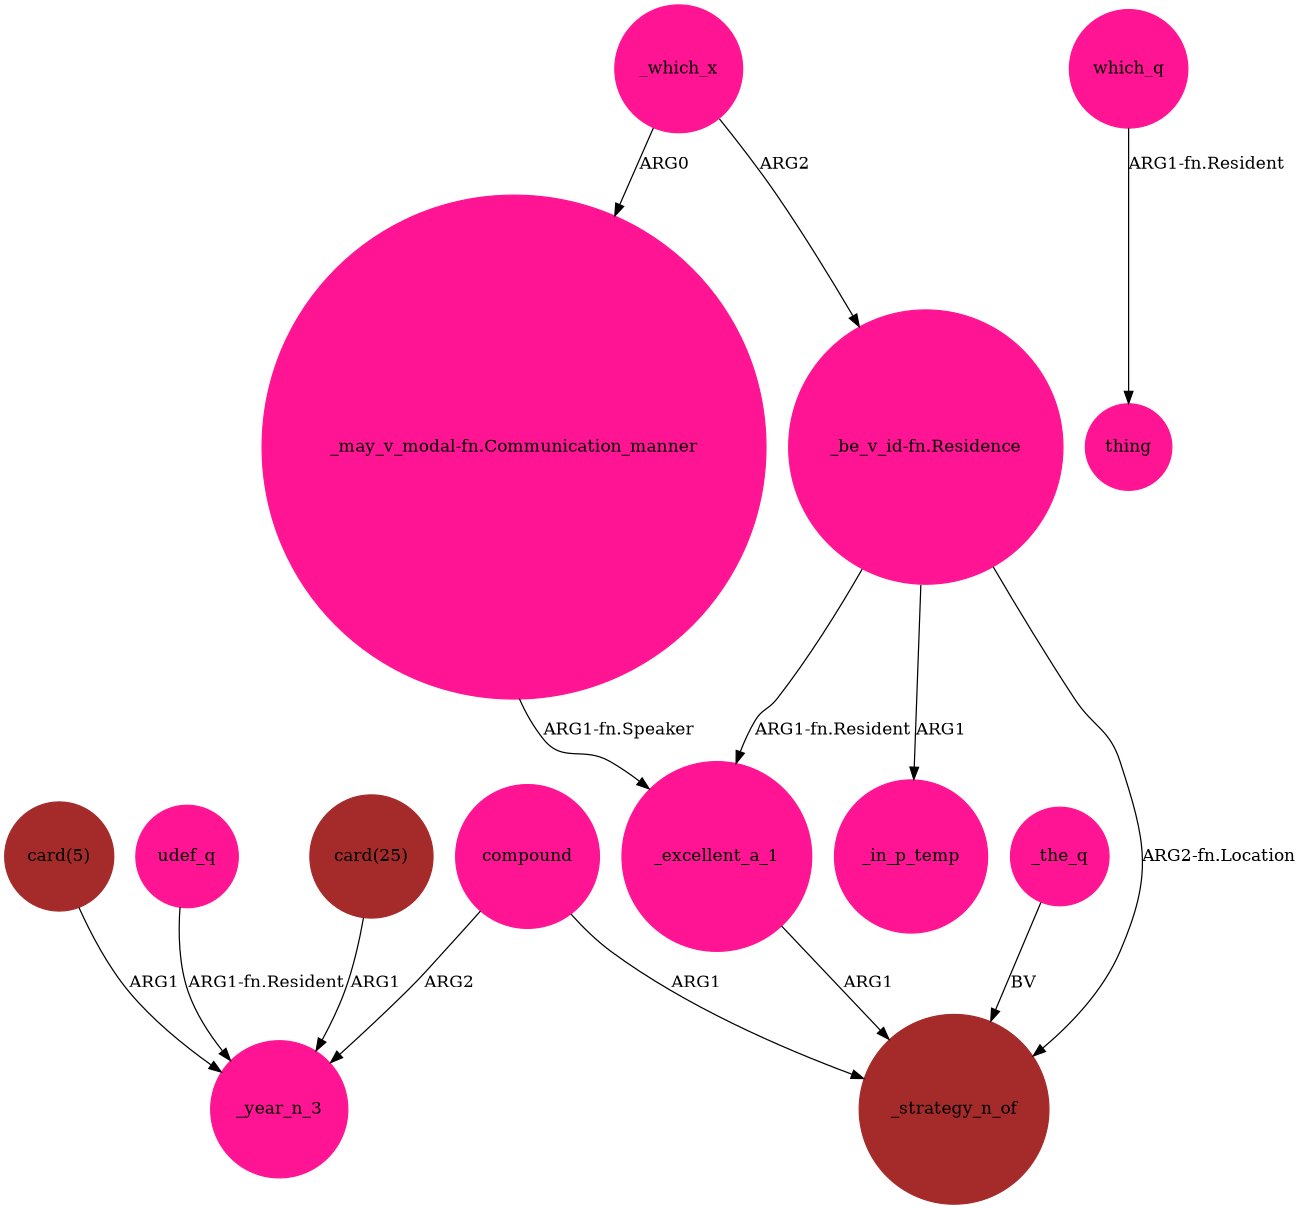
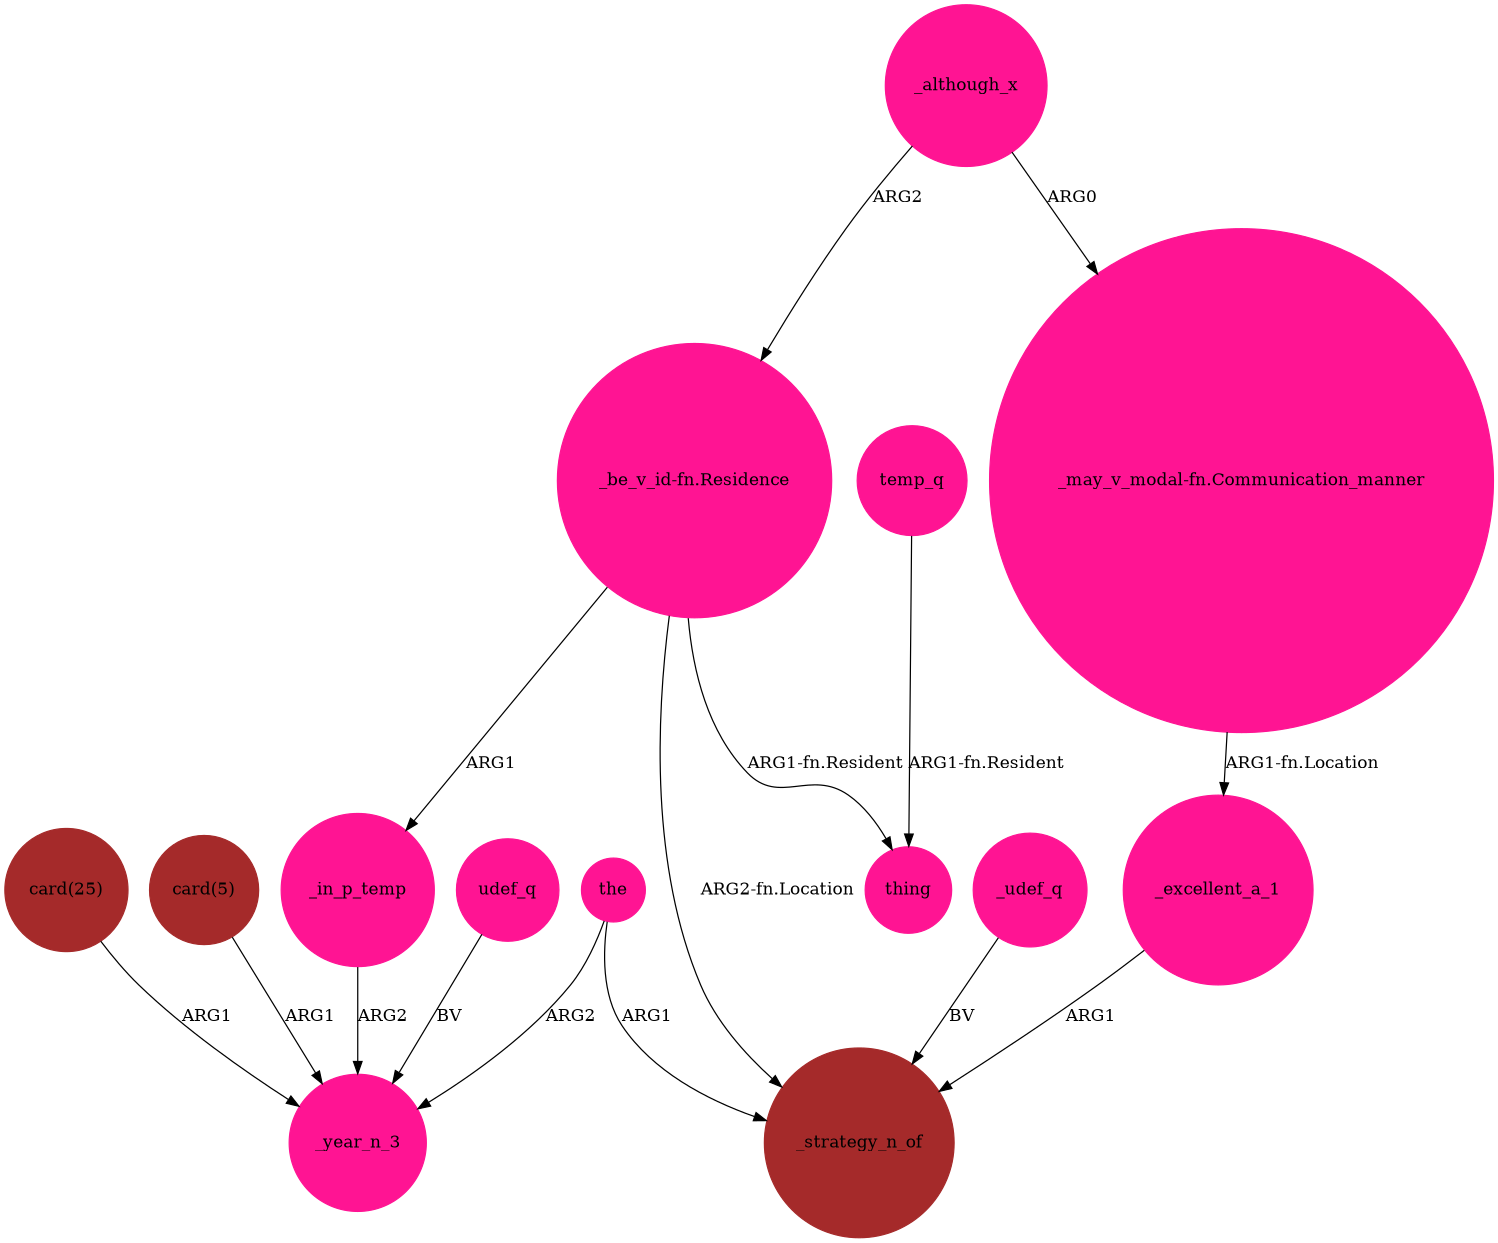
node "_which_x": label "_which_x" -> "_although_x"
node "which_q": label "which_q" -> "temp_q"
edge "_be_v_id-fn.Residence" -> "_excellent_a_1": now "_be_v_id-fn.Residence" -> "thing"
edge "_may_v_modal-fn.Communication_manner" -> "_excellent_a_1": label "ARG1-fn.Speaker" -> "ARG1-fn.Location"
node "compound": label "compound" -> "the"
node "_the_q": label "_the_q" -> "_udef_q"
edge "udef_q" -> "_year_n_3": label "ARG1-fn.Resident" -> "BV"
edge "_in_p_temp" -> "_year_n_3": added, label "ARG2"
